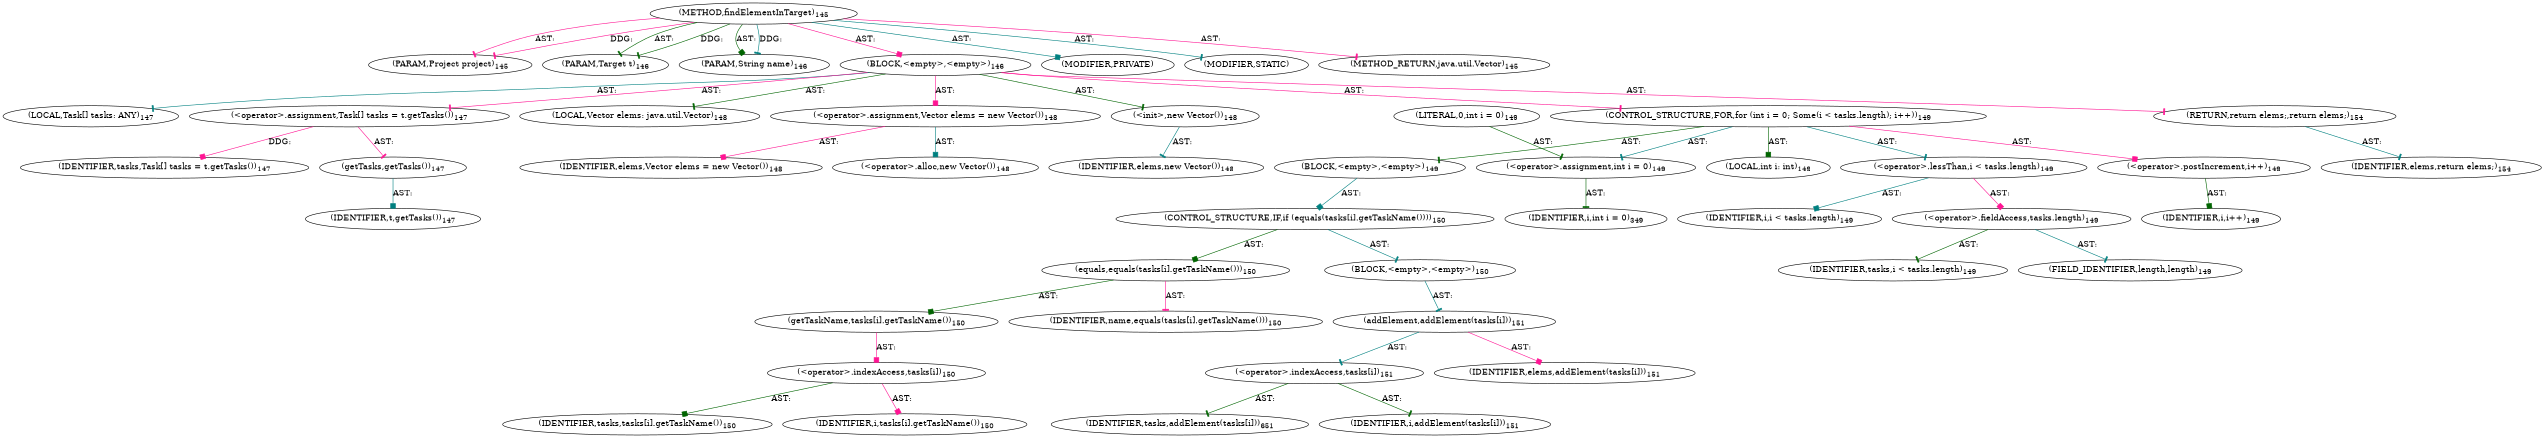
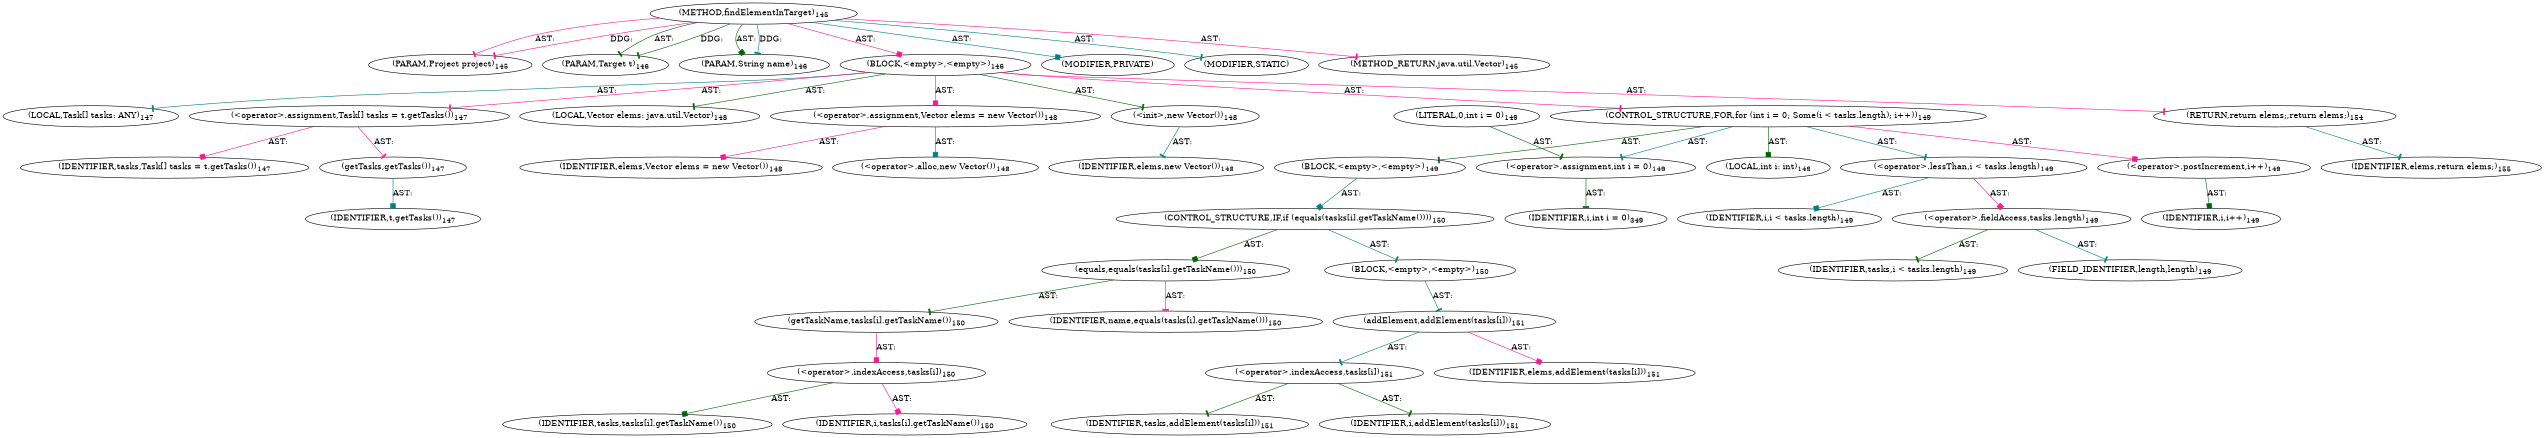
edge "(<operator>.assignment,Task[] tasks = t.getTasks())" -> "(IDENTIFIER,tasks,Task[] tasks = t.getTasks())": label "DDG: " -> "AST: "
node "(IDENTIFIER,elems,return elems;)": text "154" -> "155"
edge "(equals,equals(tasks[i].getTaskName()))" -> "(getTaskName,tasks[i].getTaskName())": arrowhead box -> tee
node "(IDENTIFIER,tasks,addElement(tasks[i]))": text "651" -> "151"
